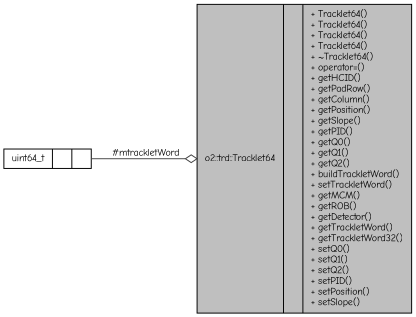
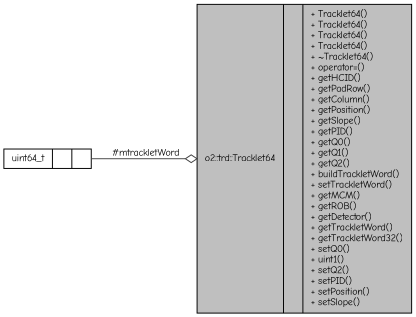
node "o2::trd::Tracklet64": text "+ setQ1()" -> "+ uint1()"
